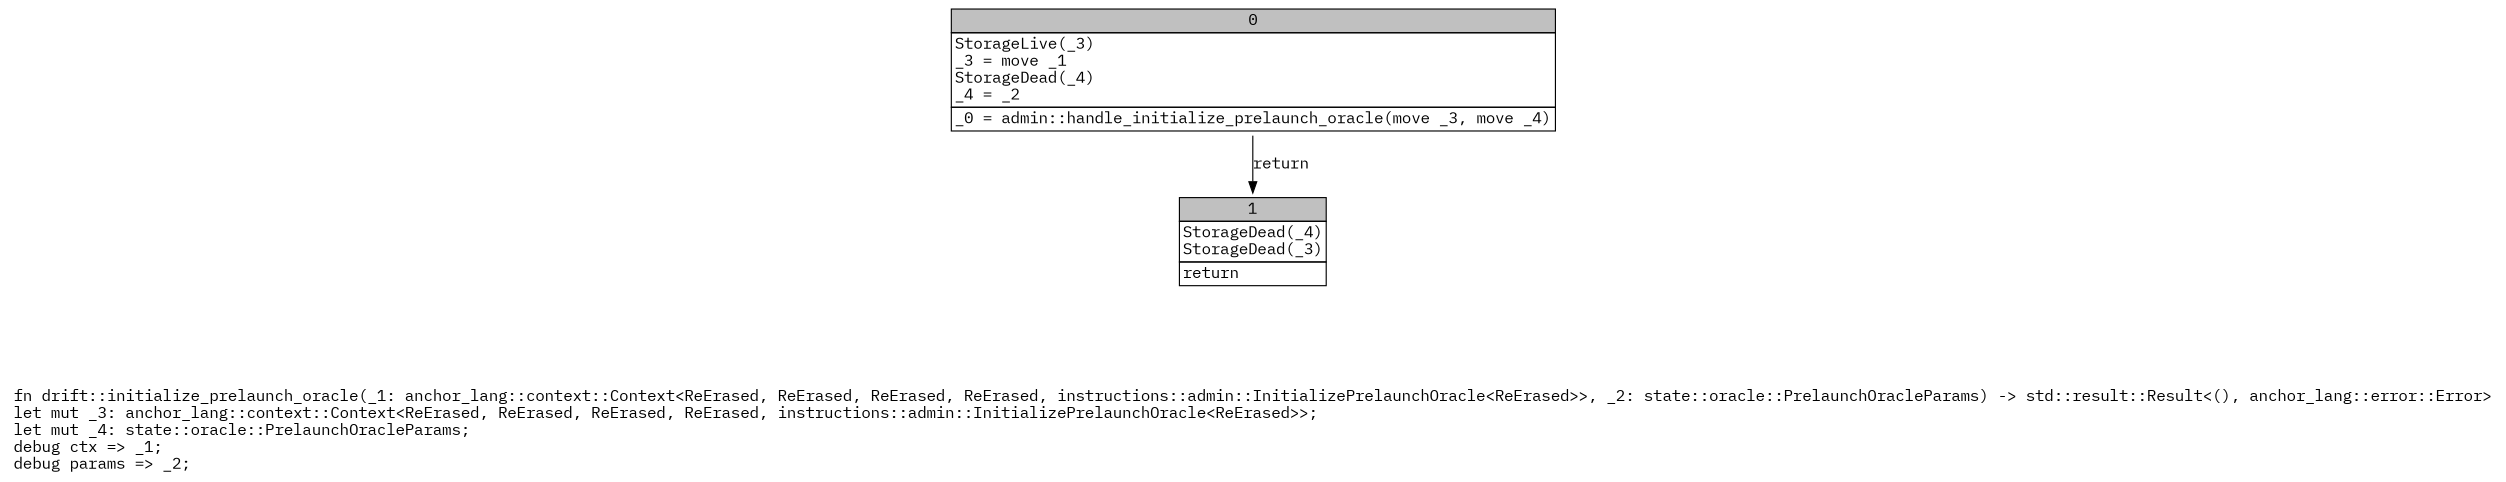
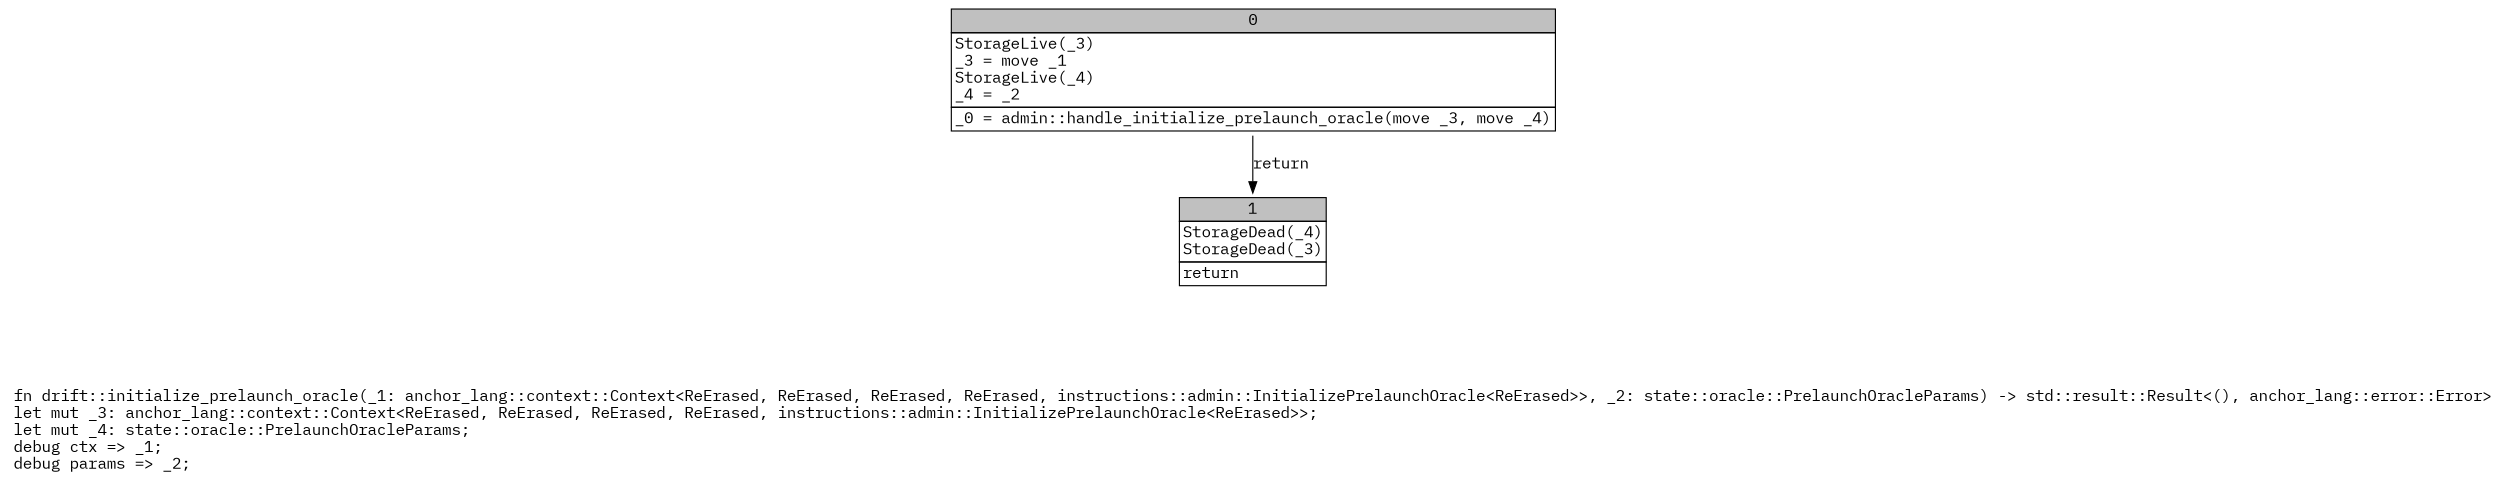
node "0": text "StorageDead(_4)" -> "StorageLive(_4)"
